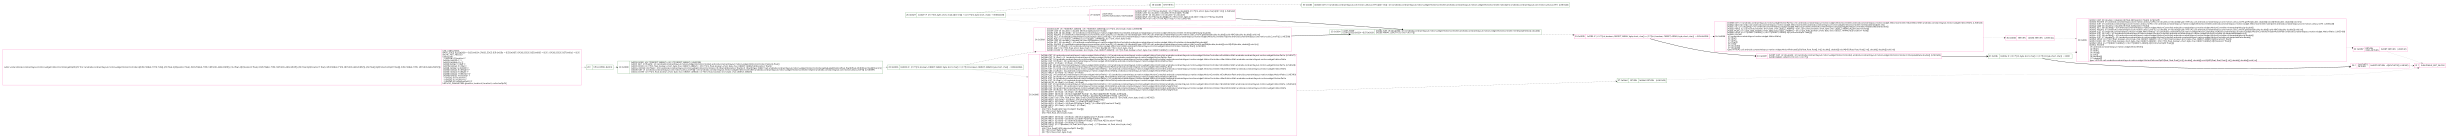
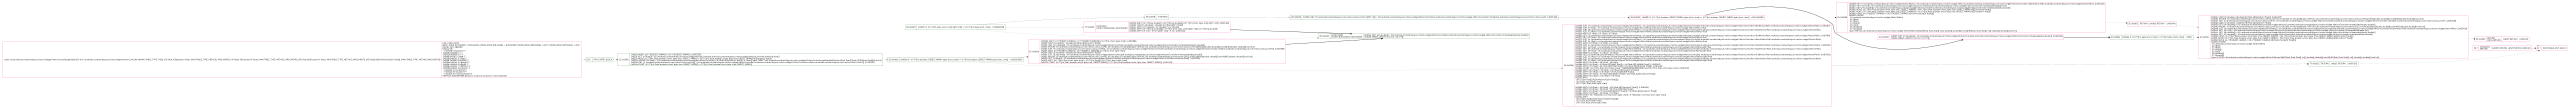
edge "25: 0x0024" -> "29: 0x0035": now "28: 0x0033" -> "29: 0x0035"
edge "31: 0x003a" -> "39: ?": removed
